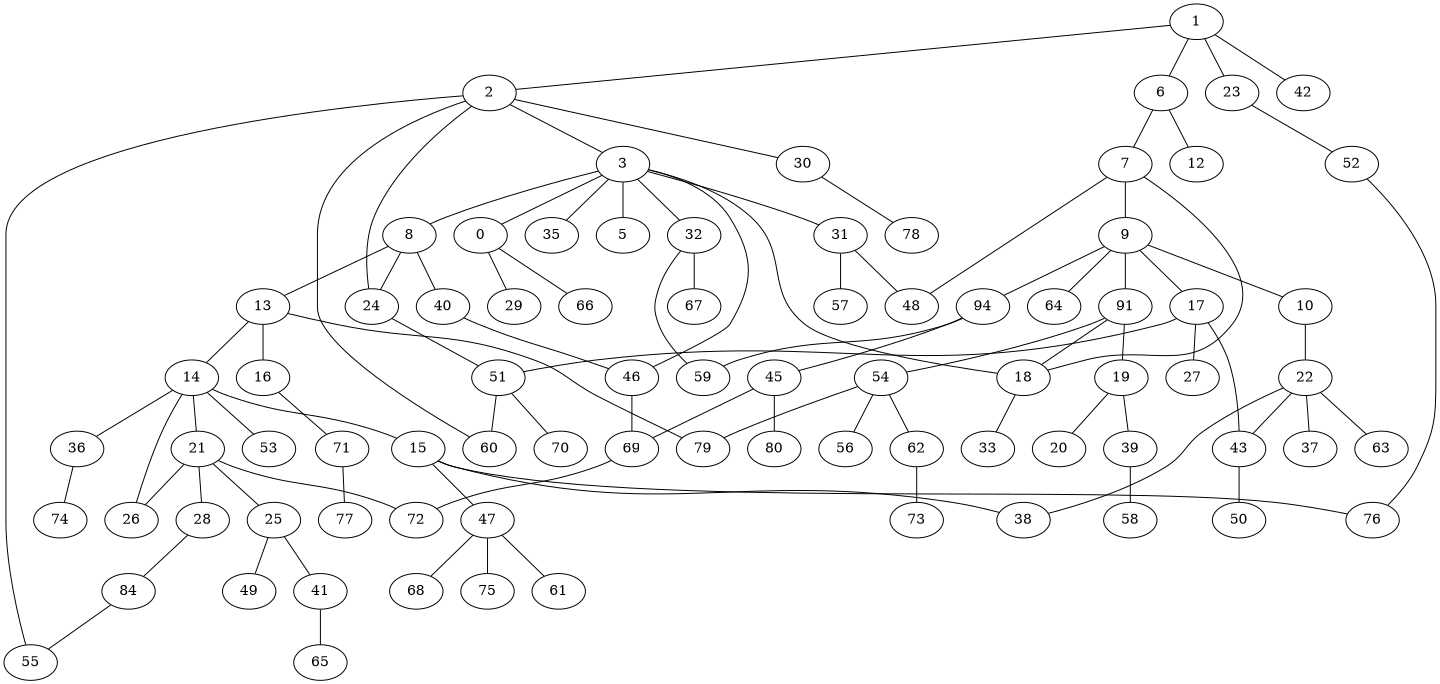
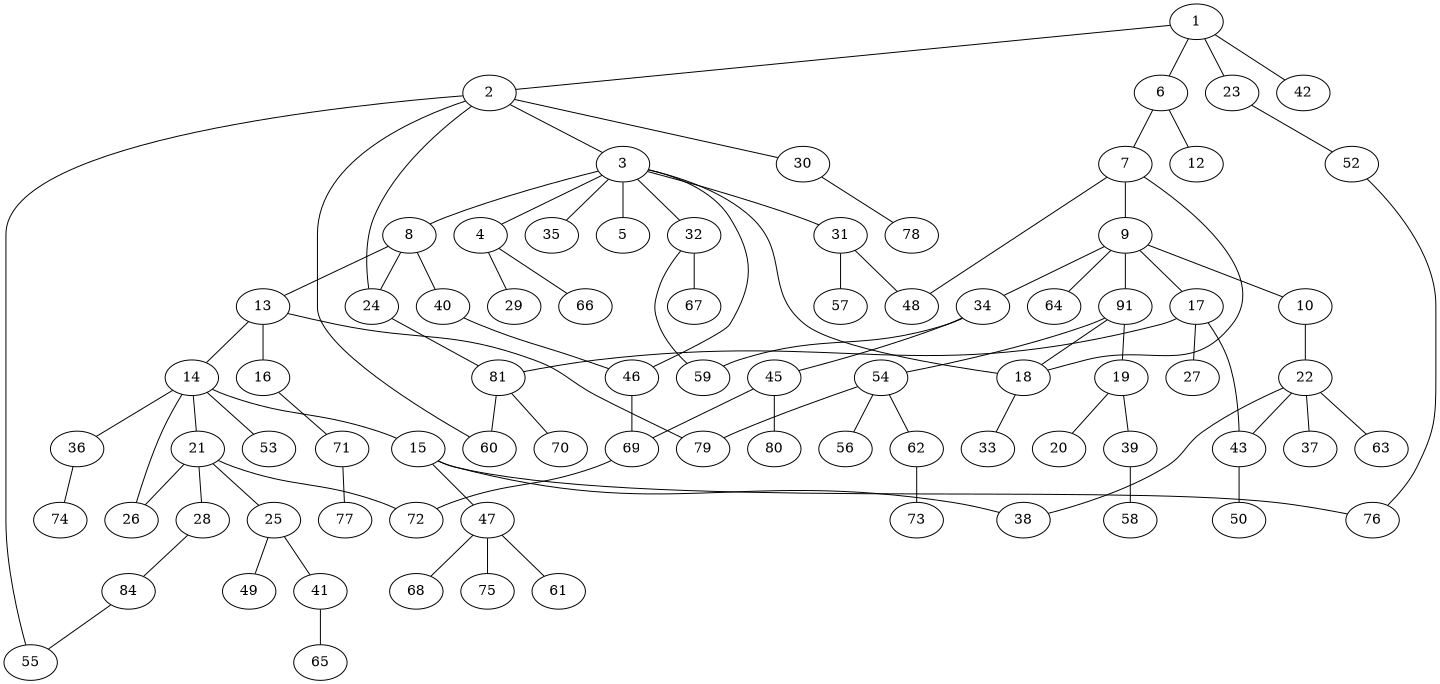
node "0": label "0" -> "4"
node "94": label "94" -> "34"
node "51": label "51" -> "81"
